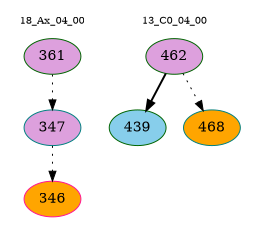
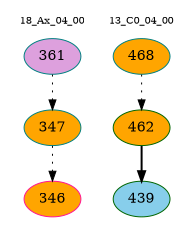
node "361": color darkgreen -> teal
node "462": fillcolor plum -> orange
edge "462" -> "468": reversed
node "347": fillcolor plum -> orange
